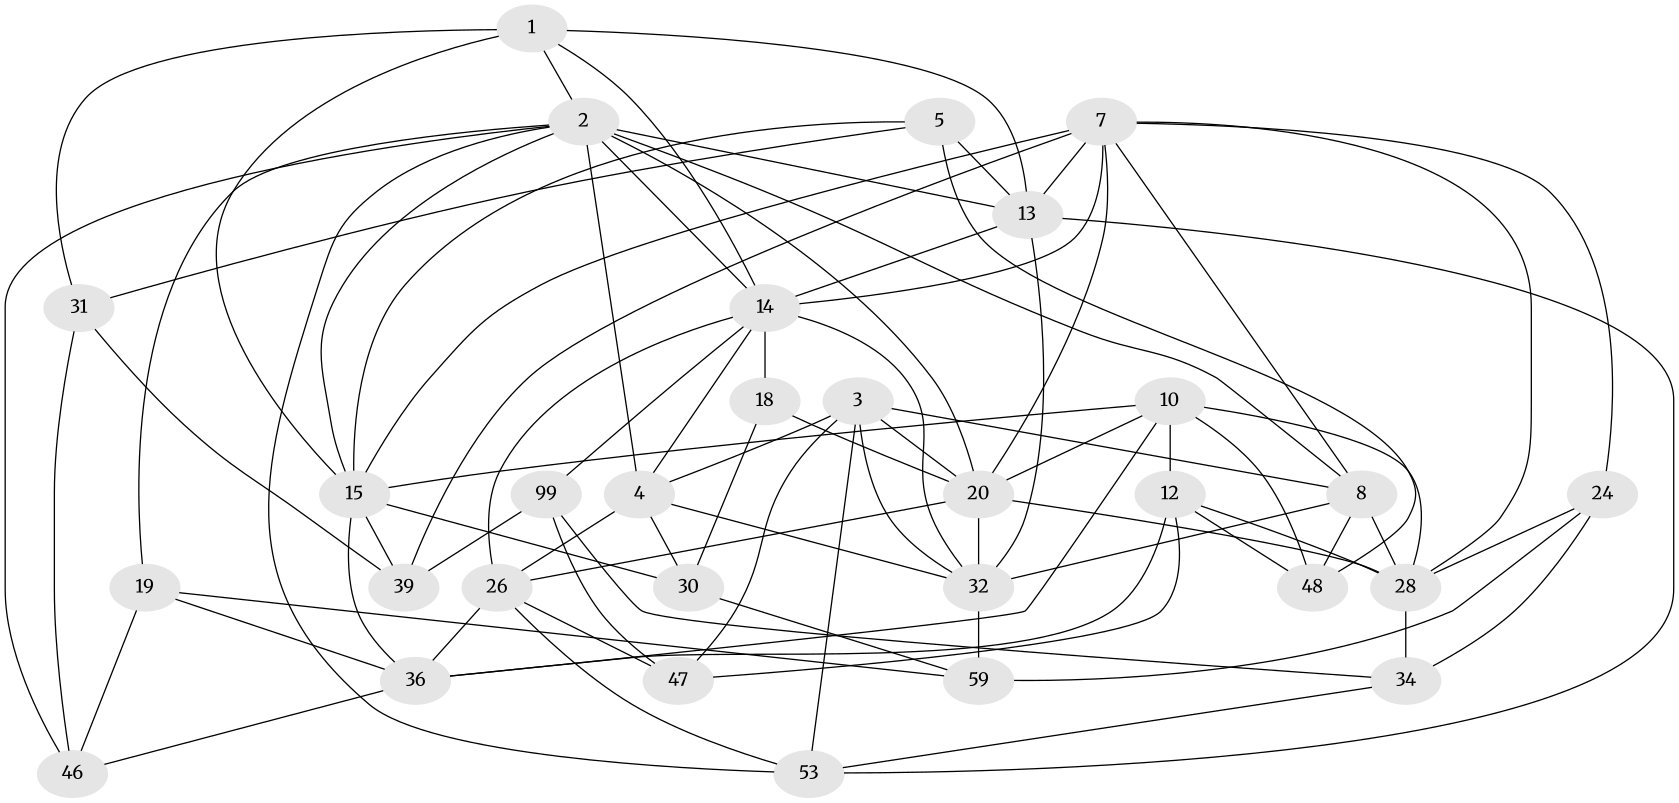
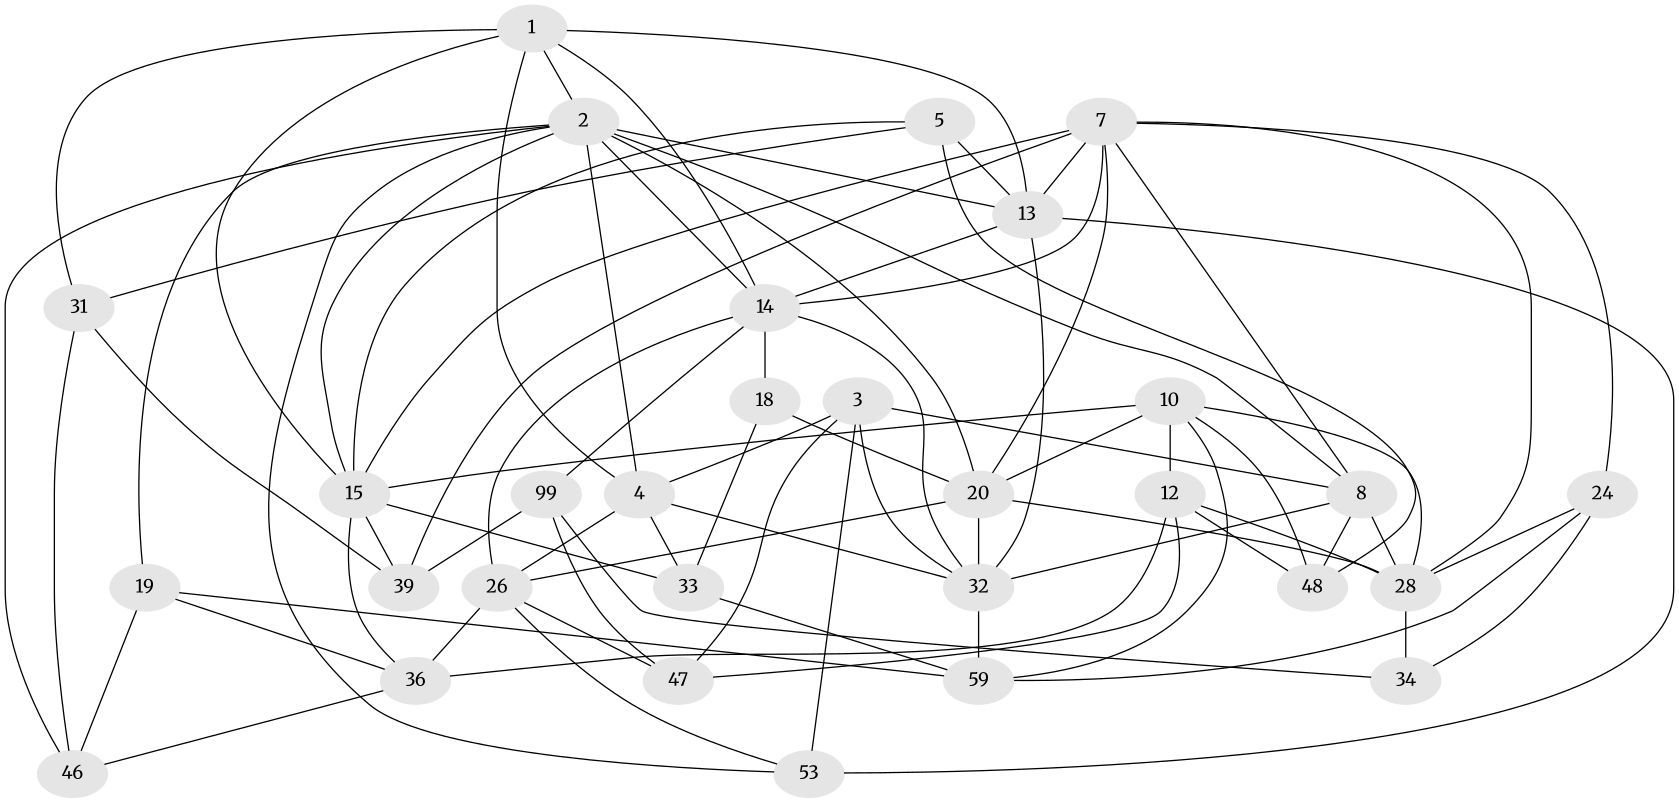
edge "14" -- "4": now "1" -- "4"
edge "3" -- "20": removed
node "30": label "30" -> "33"
edge "10" -- "36": now "10" -- "59"
edge "34" -- "53": removed
